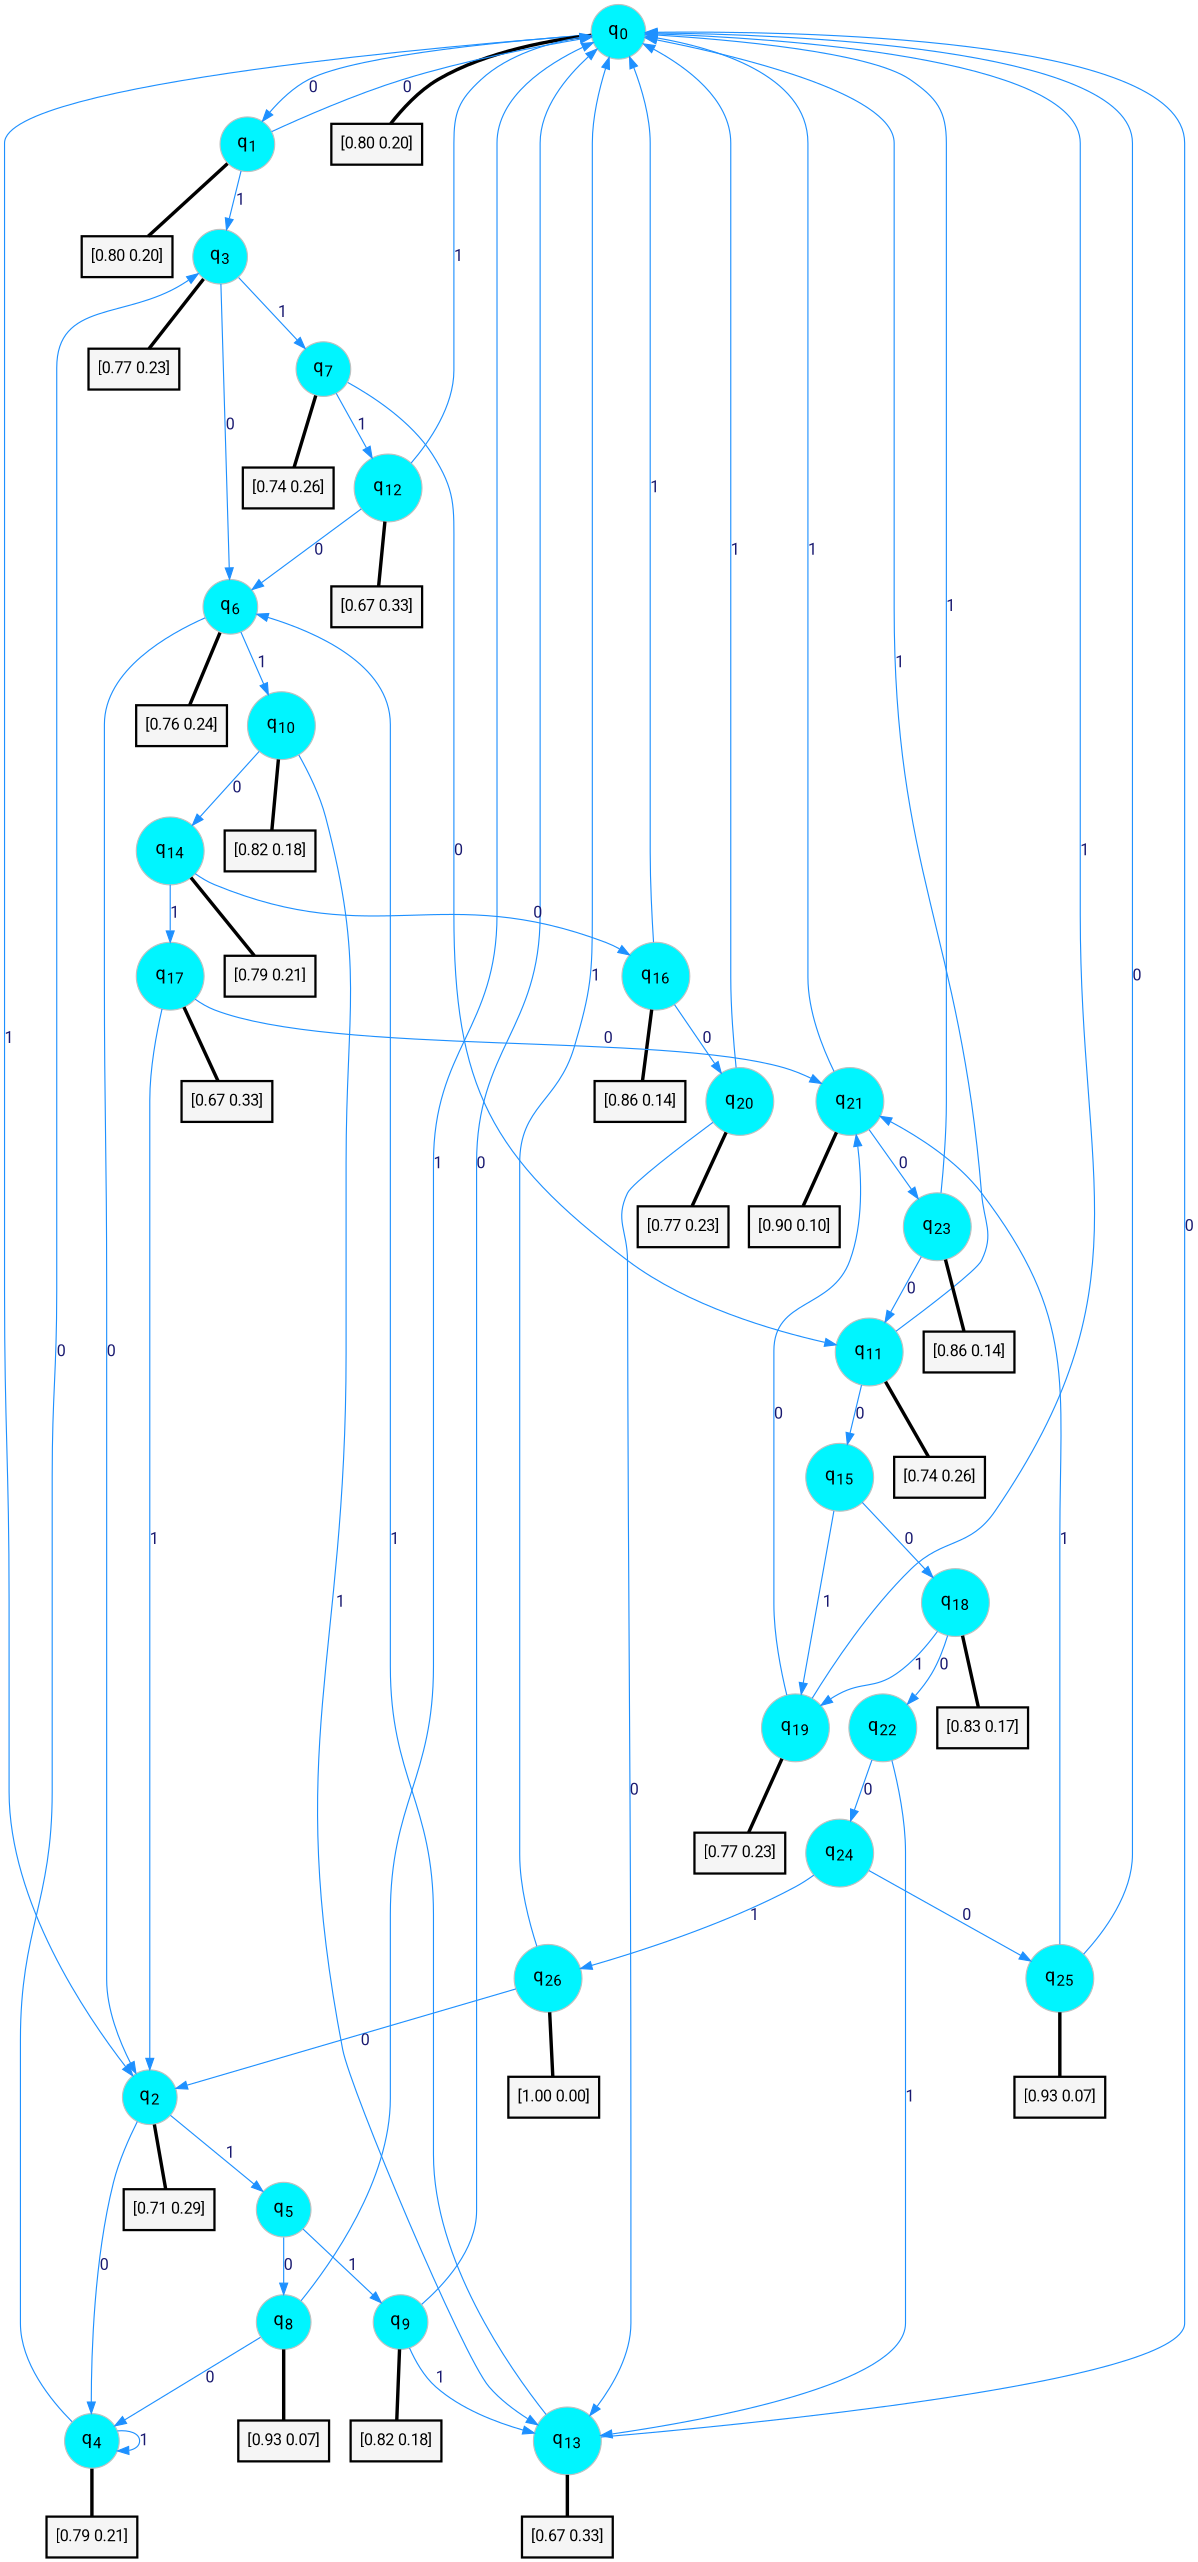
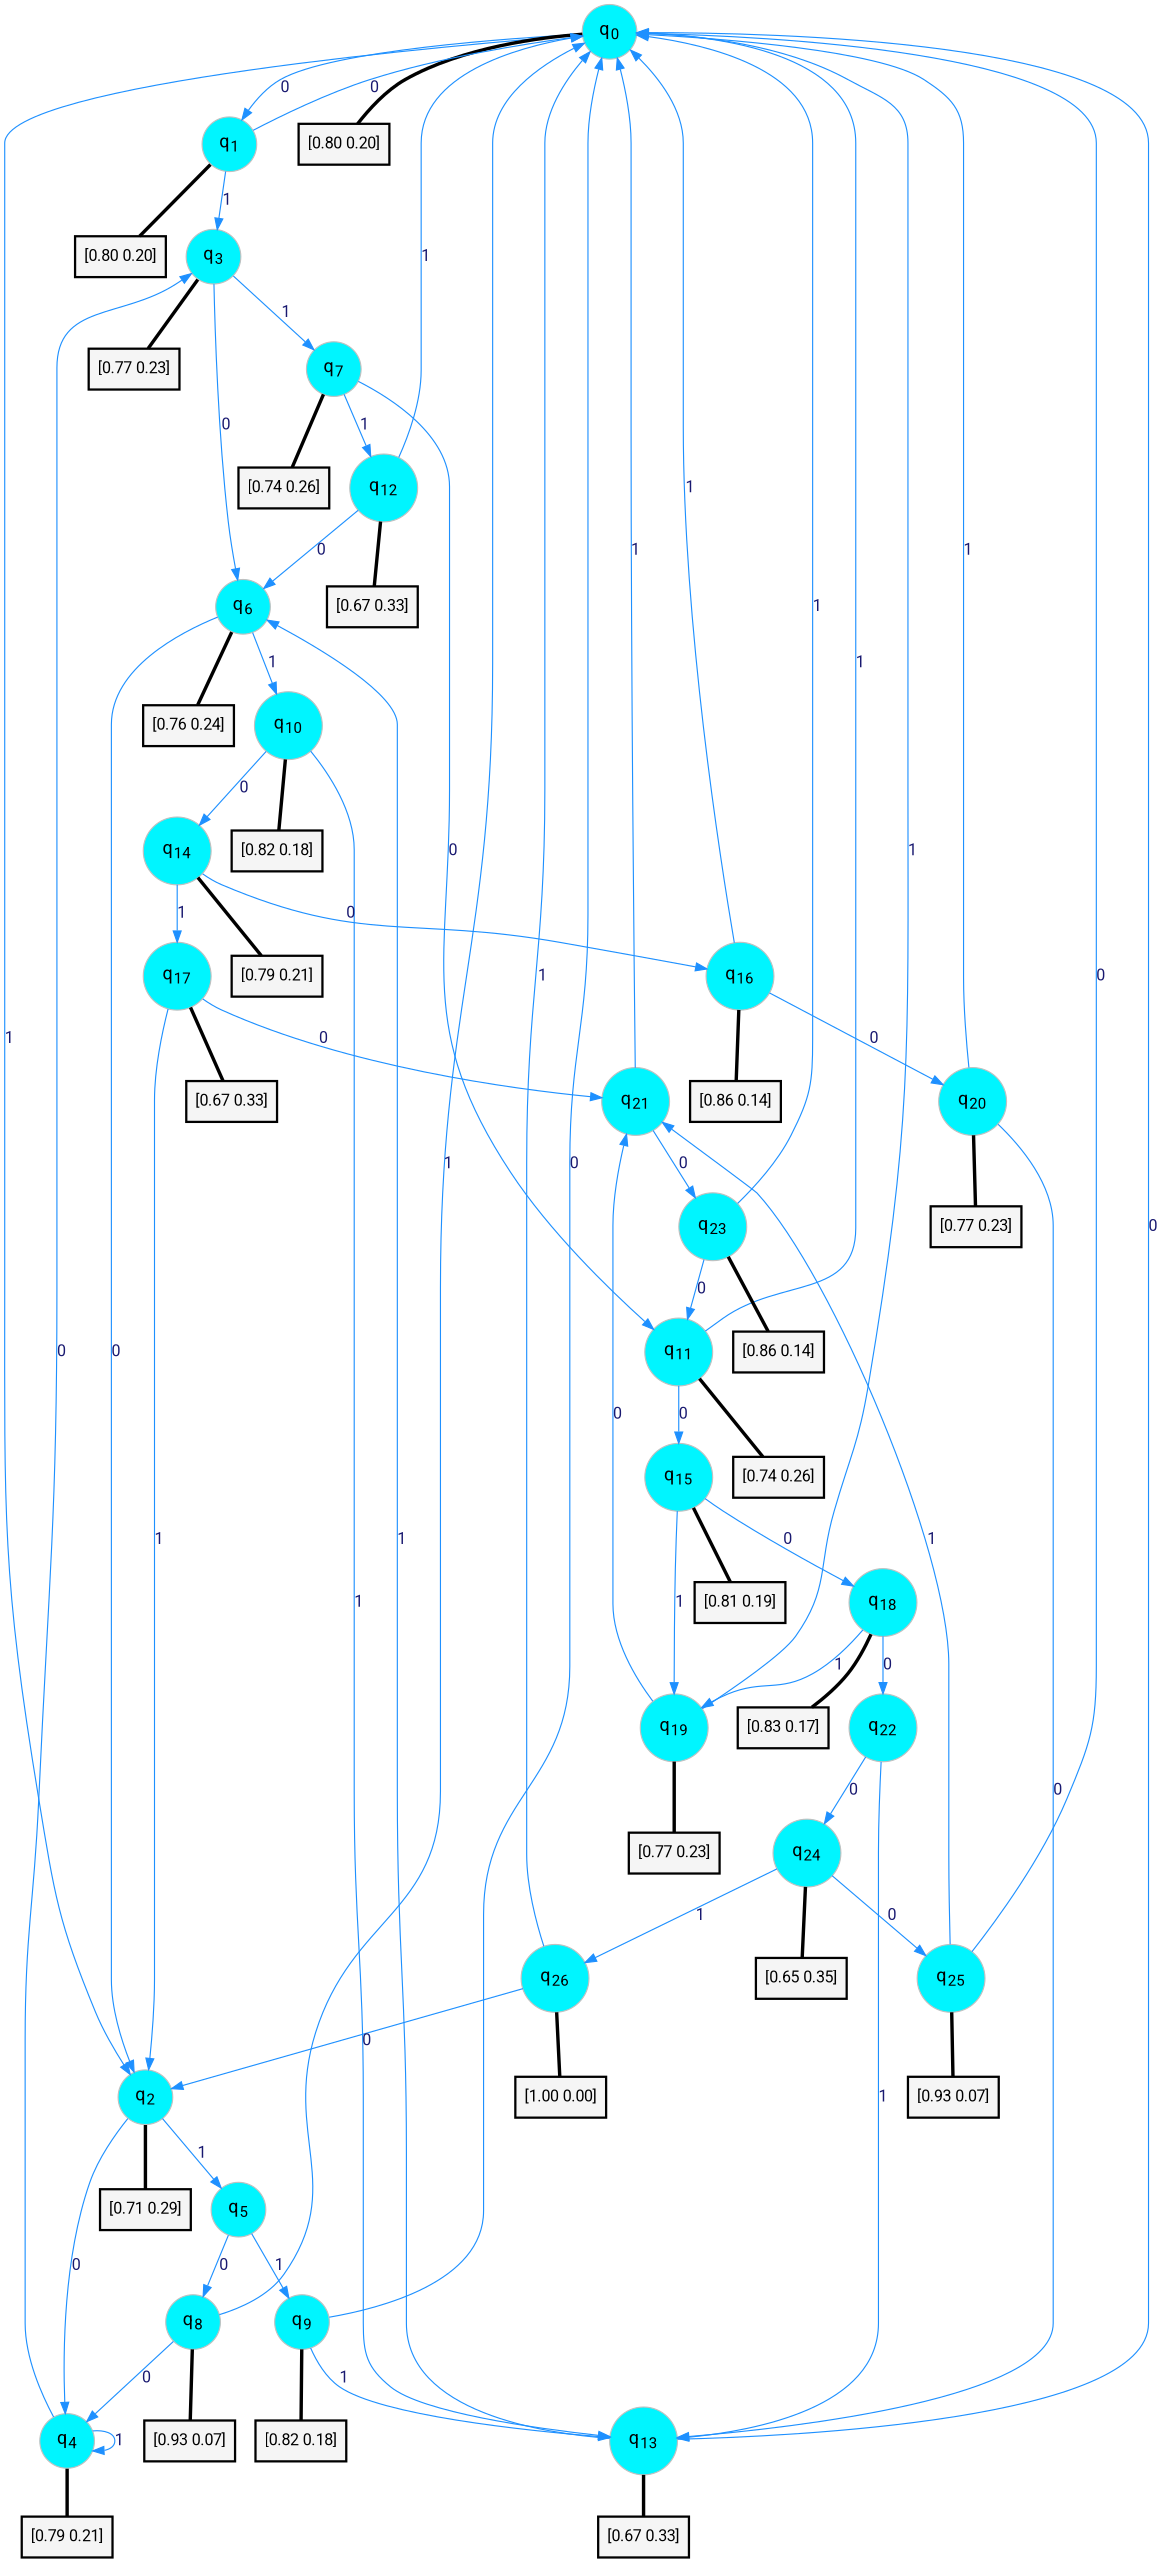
node "[0.90 0.10]": removed
node "[0.81 0.19]": added
node "[0.65 0.35]": added
